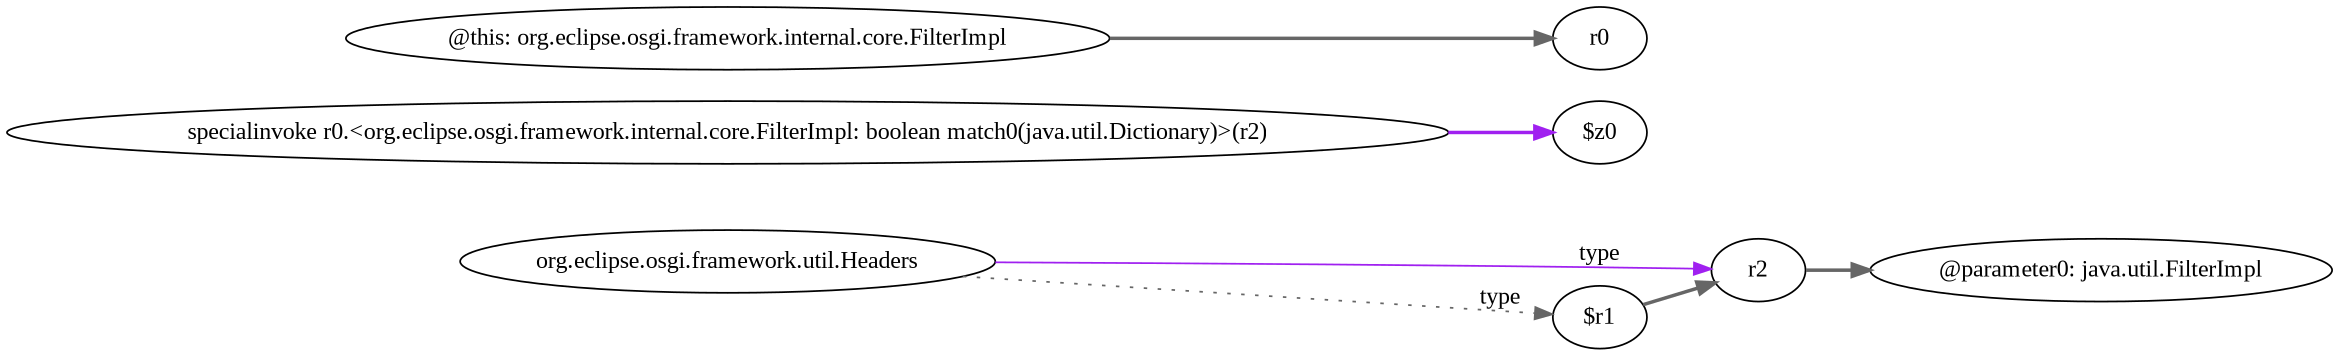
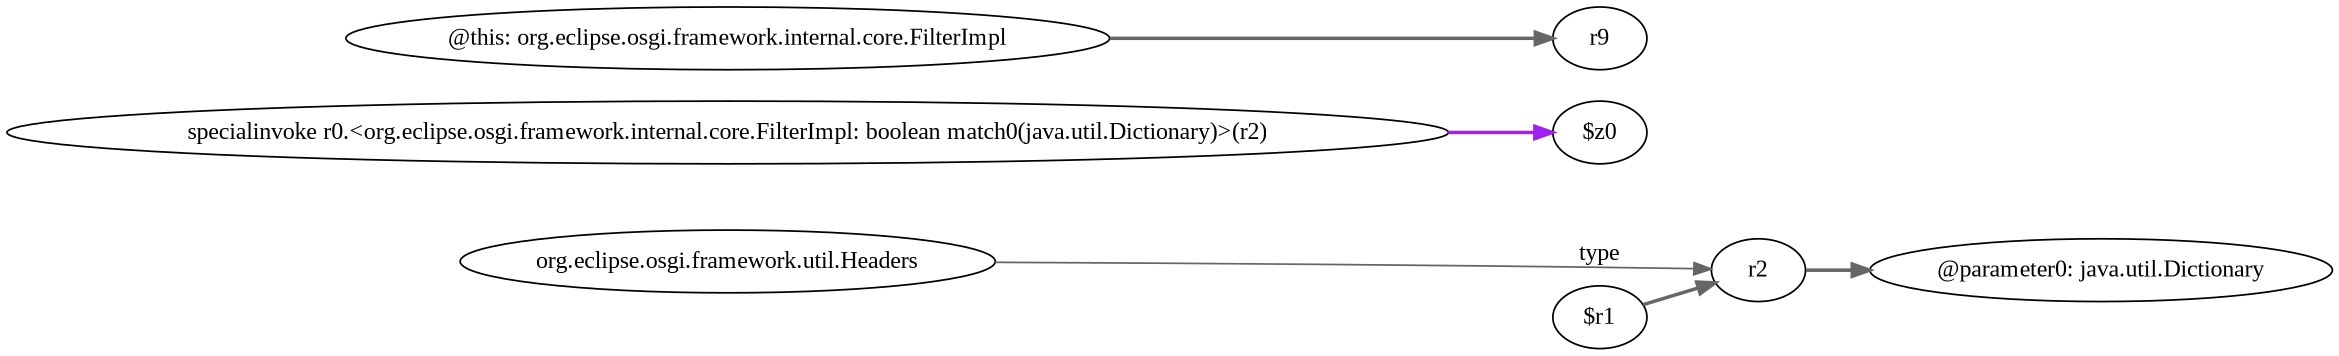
node "r0": label "r0" -> "r9"
edge "org.eclipse.osgi.framework.util.Headers" -> "r2": color purple -> gray40
node "@parameter0: java.util.FilterImpl": label "@parameter0: java.util.FilterImpl" -> "@parameter0: java.util.Dictionary"
edge "org.eclipse.osgi.framework.util.Headers" -> "$r1": removed, label "type"
